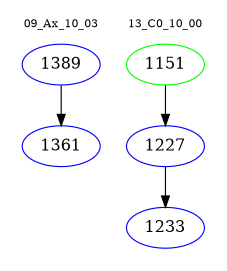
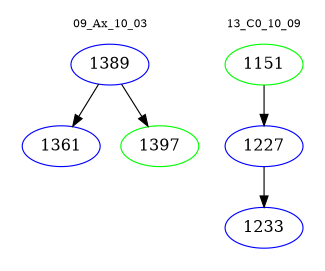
cluster "13_C0_10_00": label "13_C0_10_00" -> "13_C0_10_09"
node "1397": added
